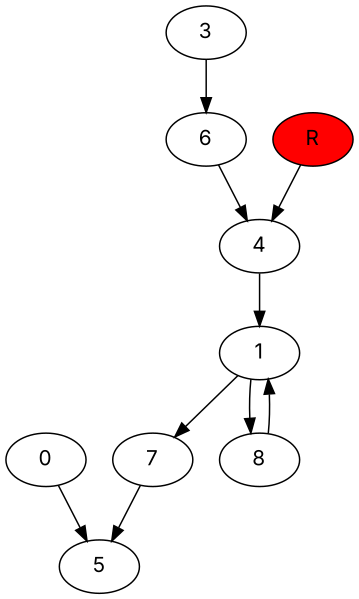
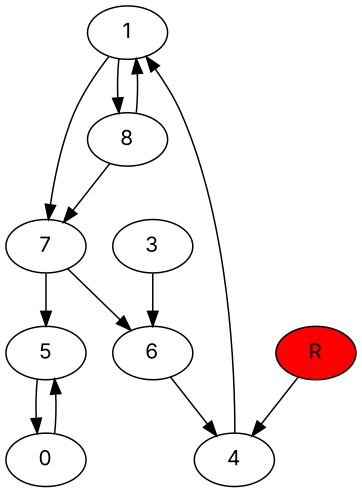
edge "8" -> "7": added
edge "7" -> "6": added
edge "5" -> "0": added
